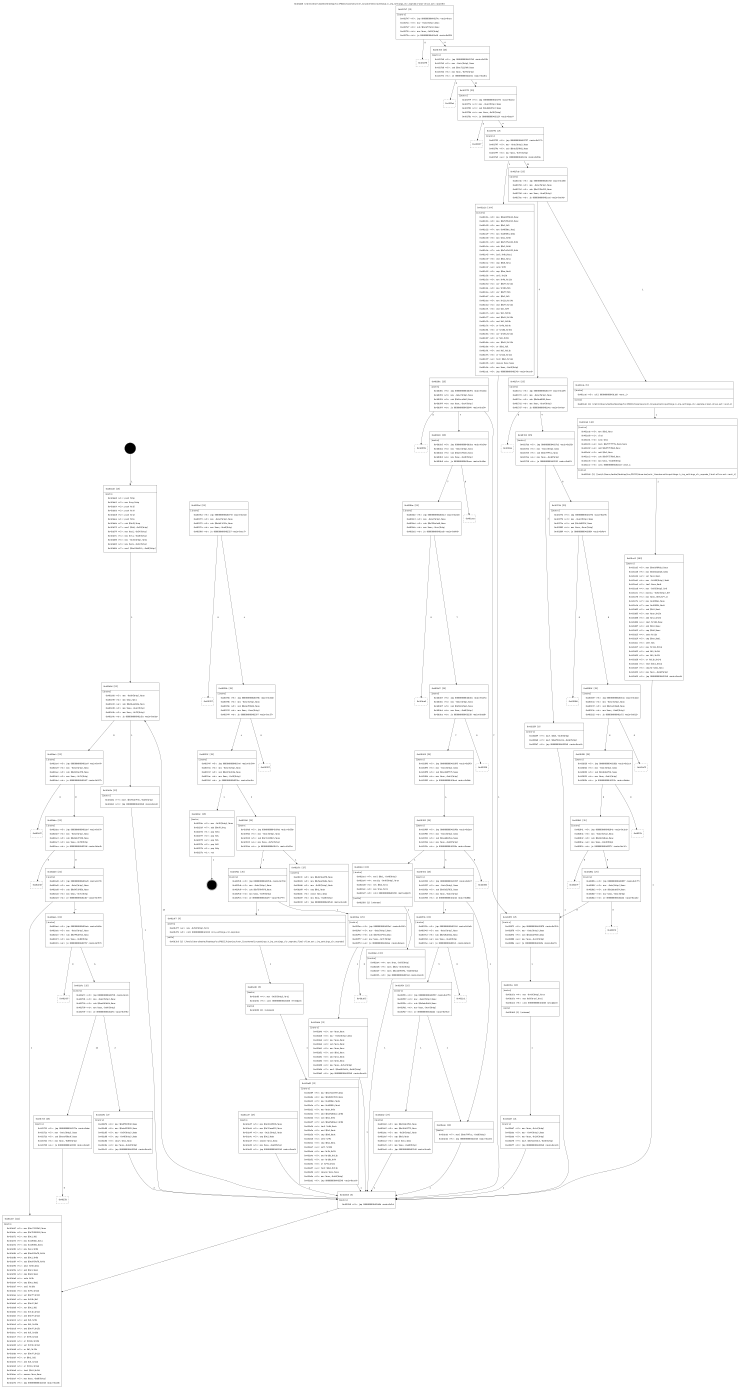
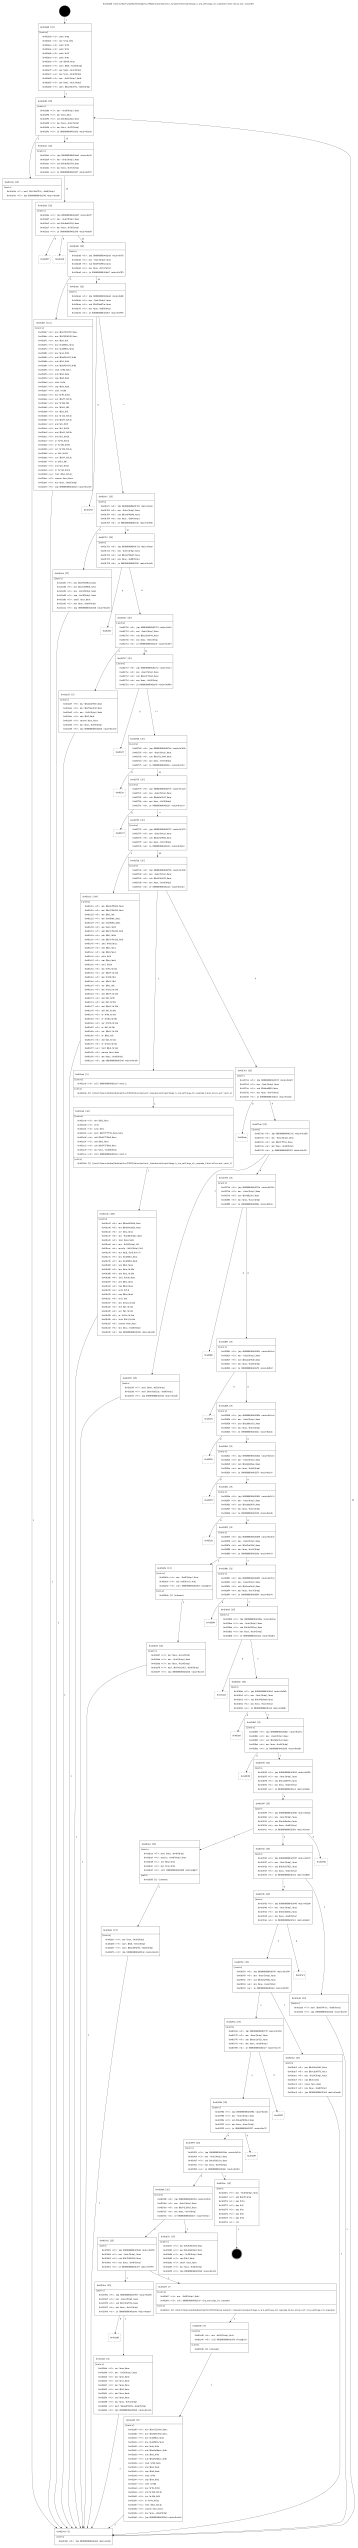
node "0x40172e [25]": added
edge "0x40188c [25]" -> "0x401873 [25]": reversed
edge "0x4016a4 [22]" -> "0x401b97": now "0x4016ba [22]" -> "0x401b97"
edge "0x401954 [25]" -> "0x401e66 [12]": now "0x401954 [25]" -> "0x40196d [25]"
edge "0x402340 [5]" -> "0x401d67 [144]": reversed
